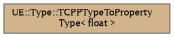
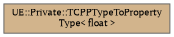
node "UE::Type::TCPPTypeToProperty Type< float >": label "UE::Type::TCPPTypeToProperty Type< float >" -> "UE::Private::TCPPTypeToProperty Type< float >"
